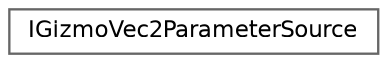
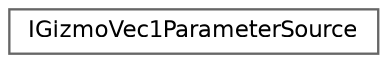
node "IGizmoVec2ParameterSource": label "IGizmoVec2ParameterSource" -> "IGizmoVec1ParameterSource"
